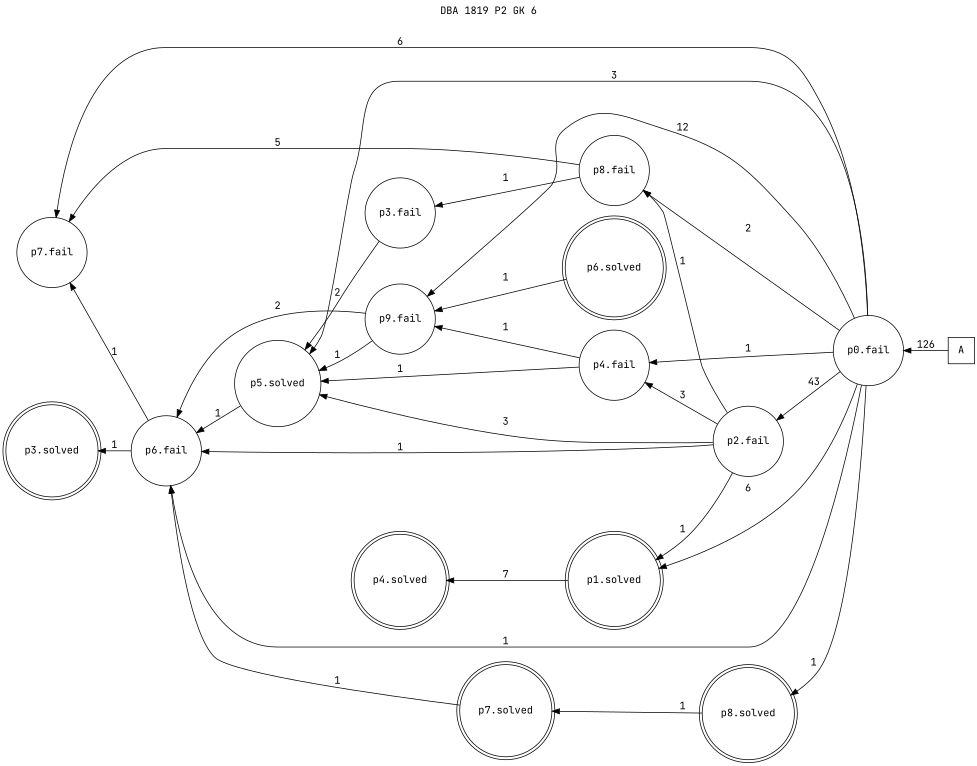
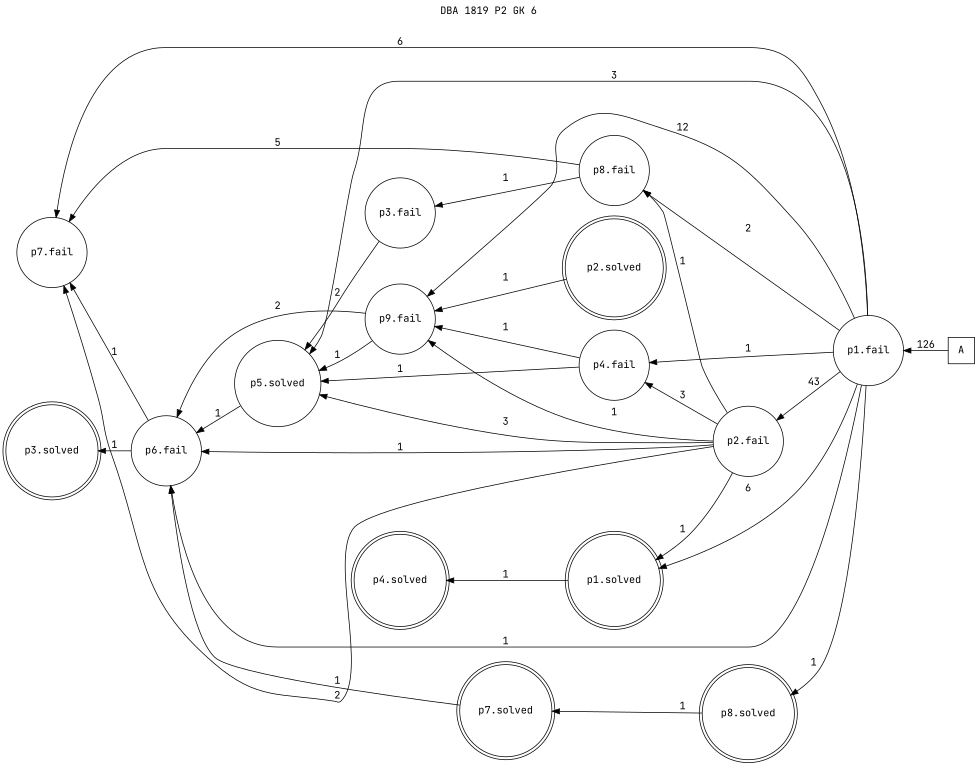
node "p6.solved": label "p6.solved" -> "p2.solved"
node "p0.fail": label "p0.fail" -> "p1.fail"
edge "p2.fail" -> "p9.fail": added, label "1"
edge "p1.solved" -> "p4.solved": label "7" -> "1"
edge "p2.fail" -> "p7.fail": added, label "2"
